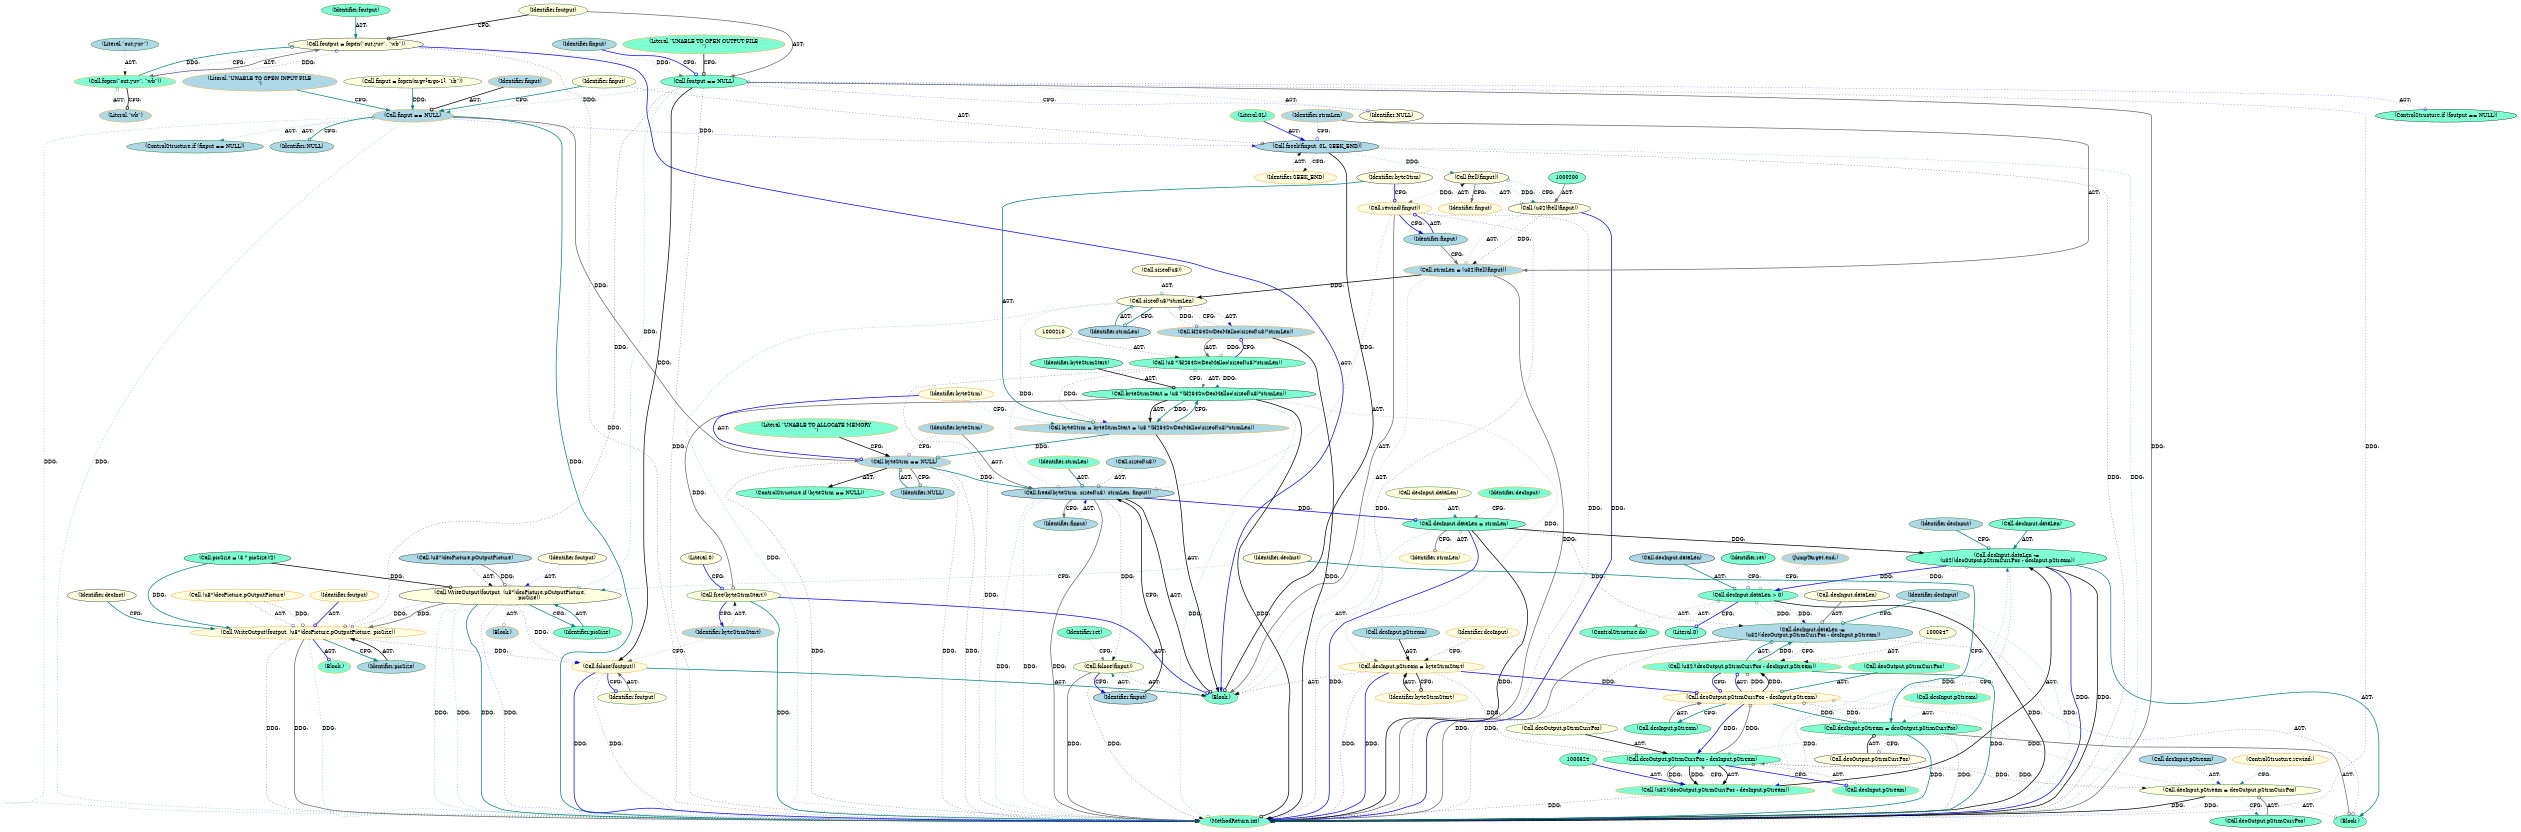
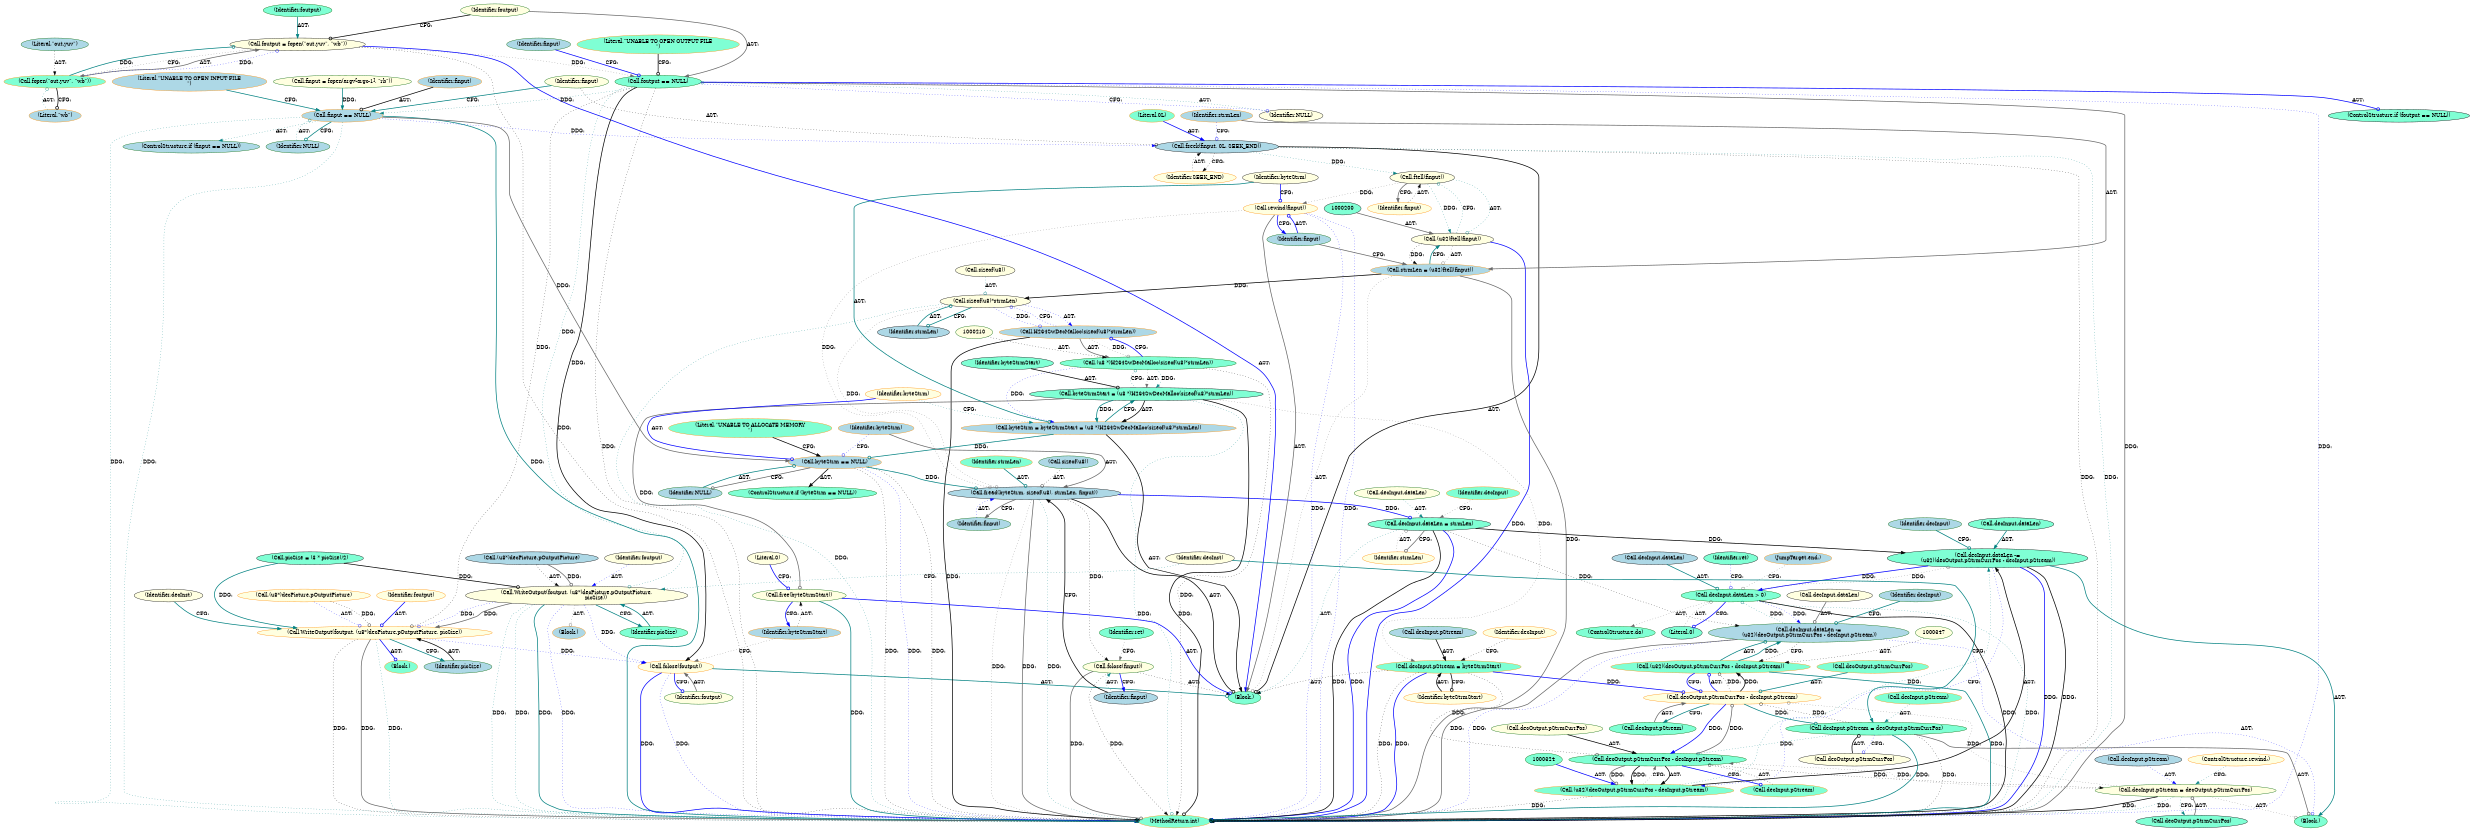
edge "(Call,foutput == NULL)" -> "(ControlStructure,if (foutput == NULL))": style dotted -> bold
edge "(Call,strmLen = (u32)ftell(finput))" -> "(Call,(u32)ftell(finput))": added, label "CFG:"
node "(Call,decInput.pStream = byteStrmStart)": fillcolor lightyellow -> aquamarine
